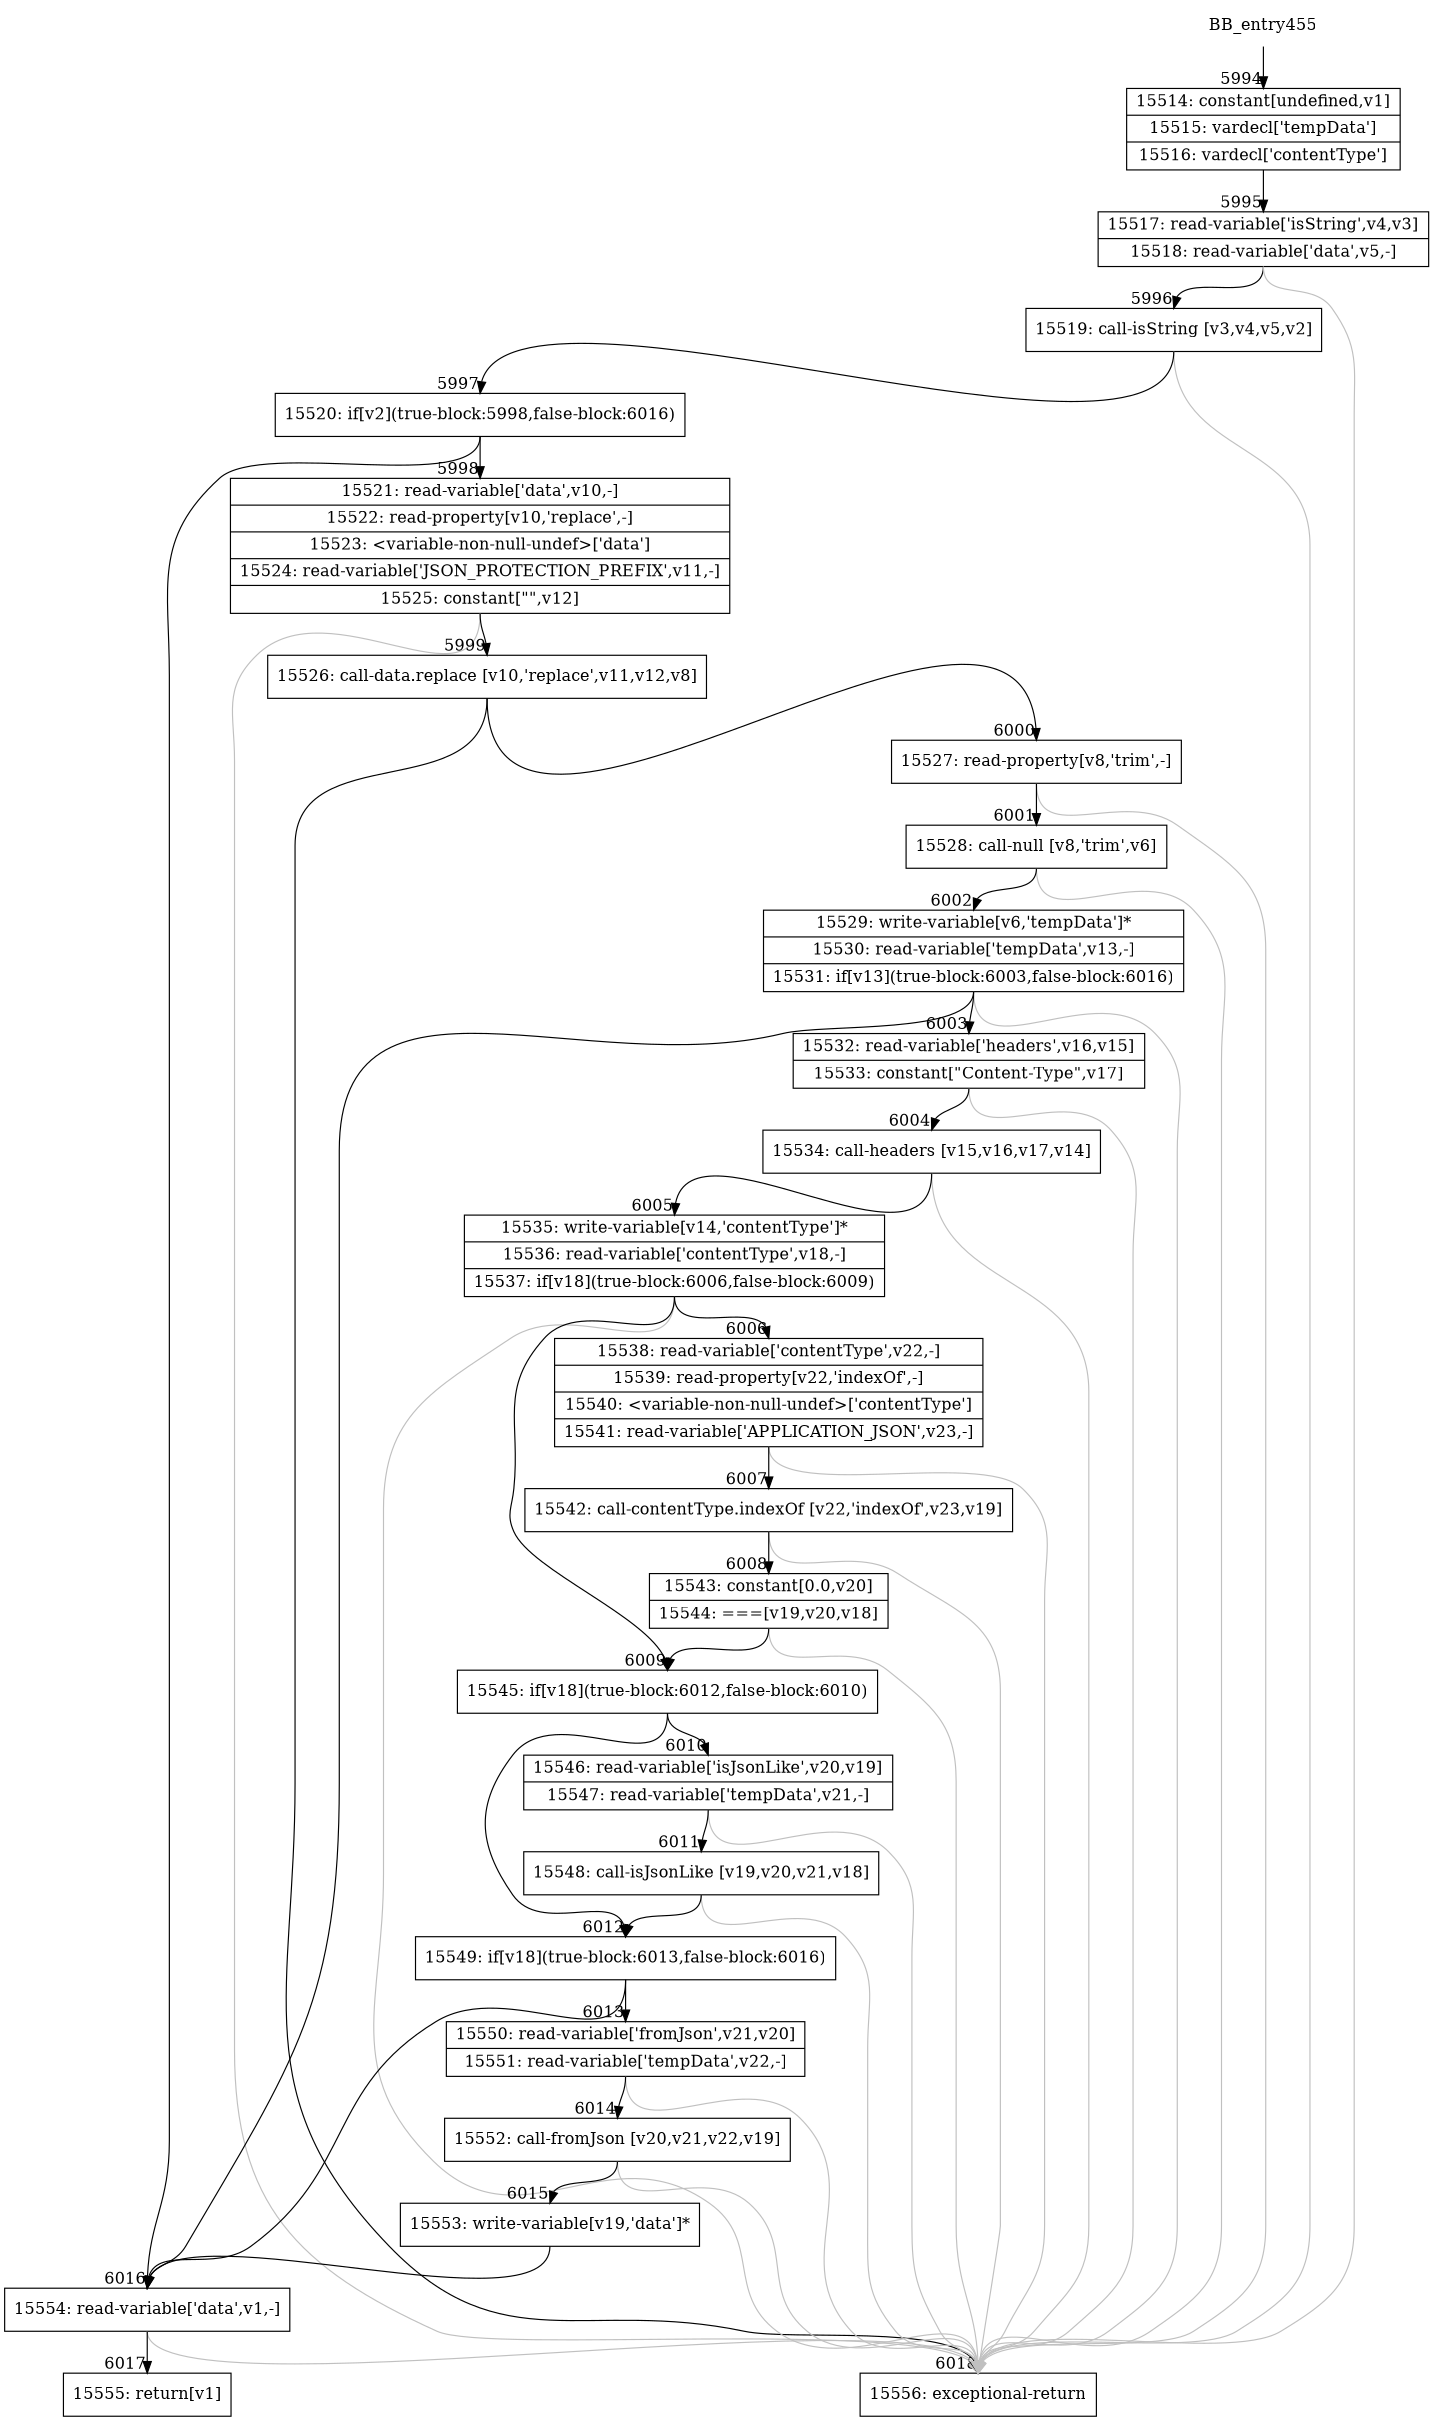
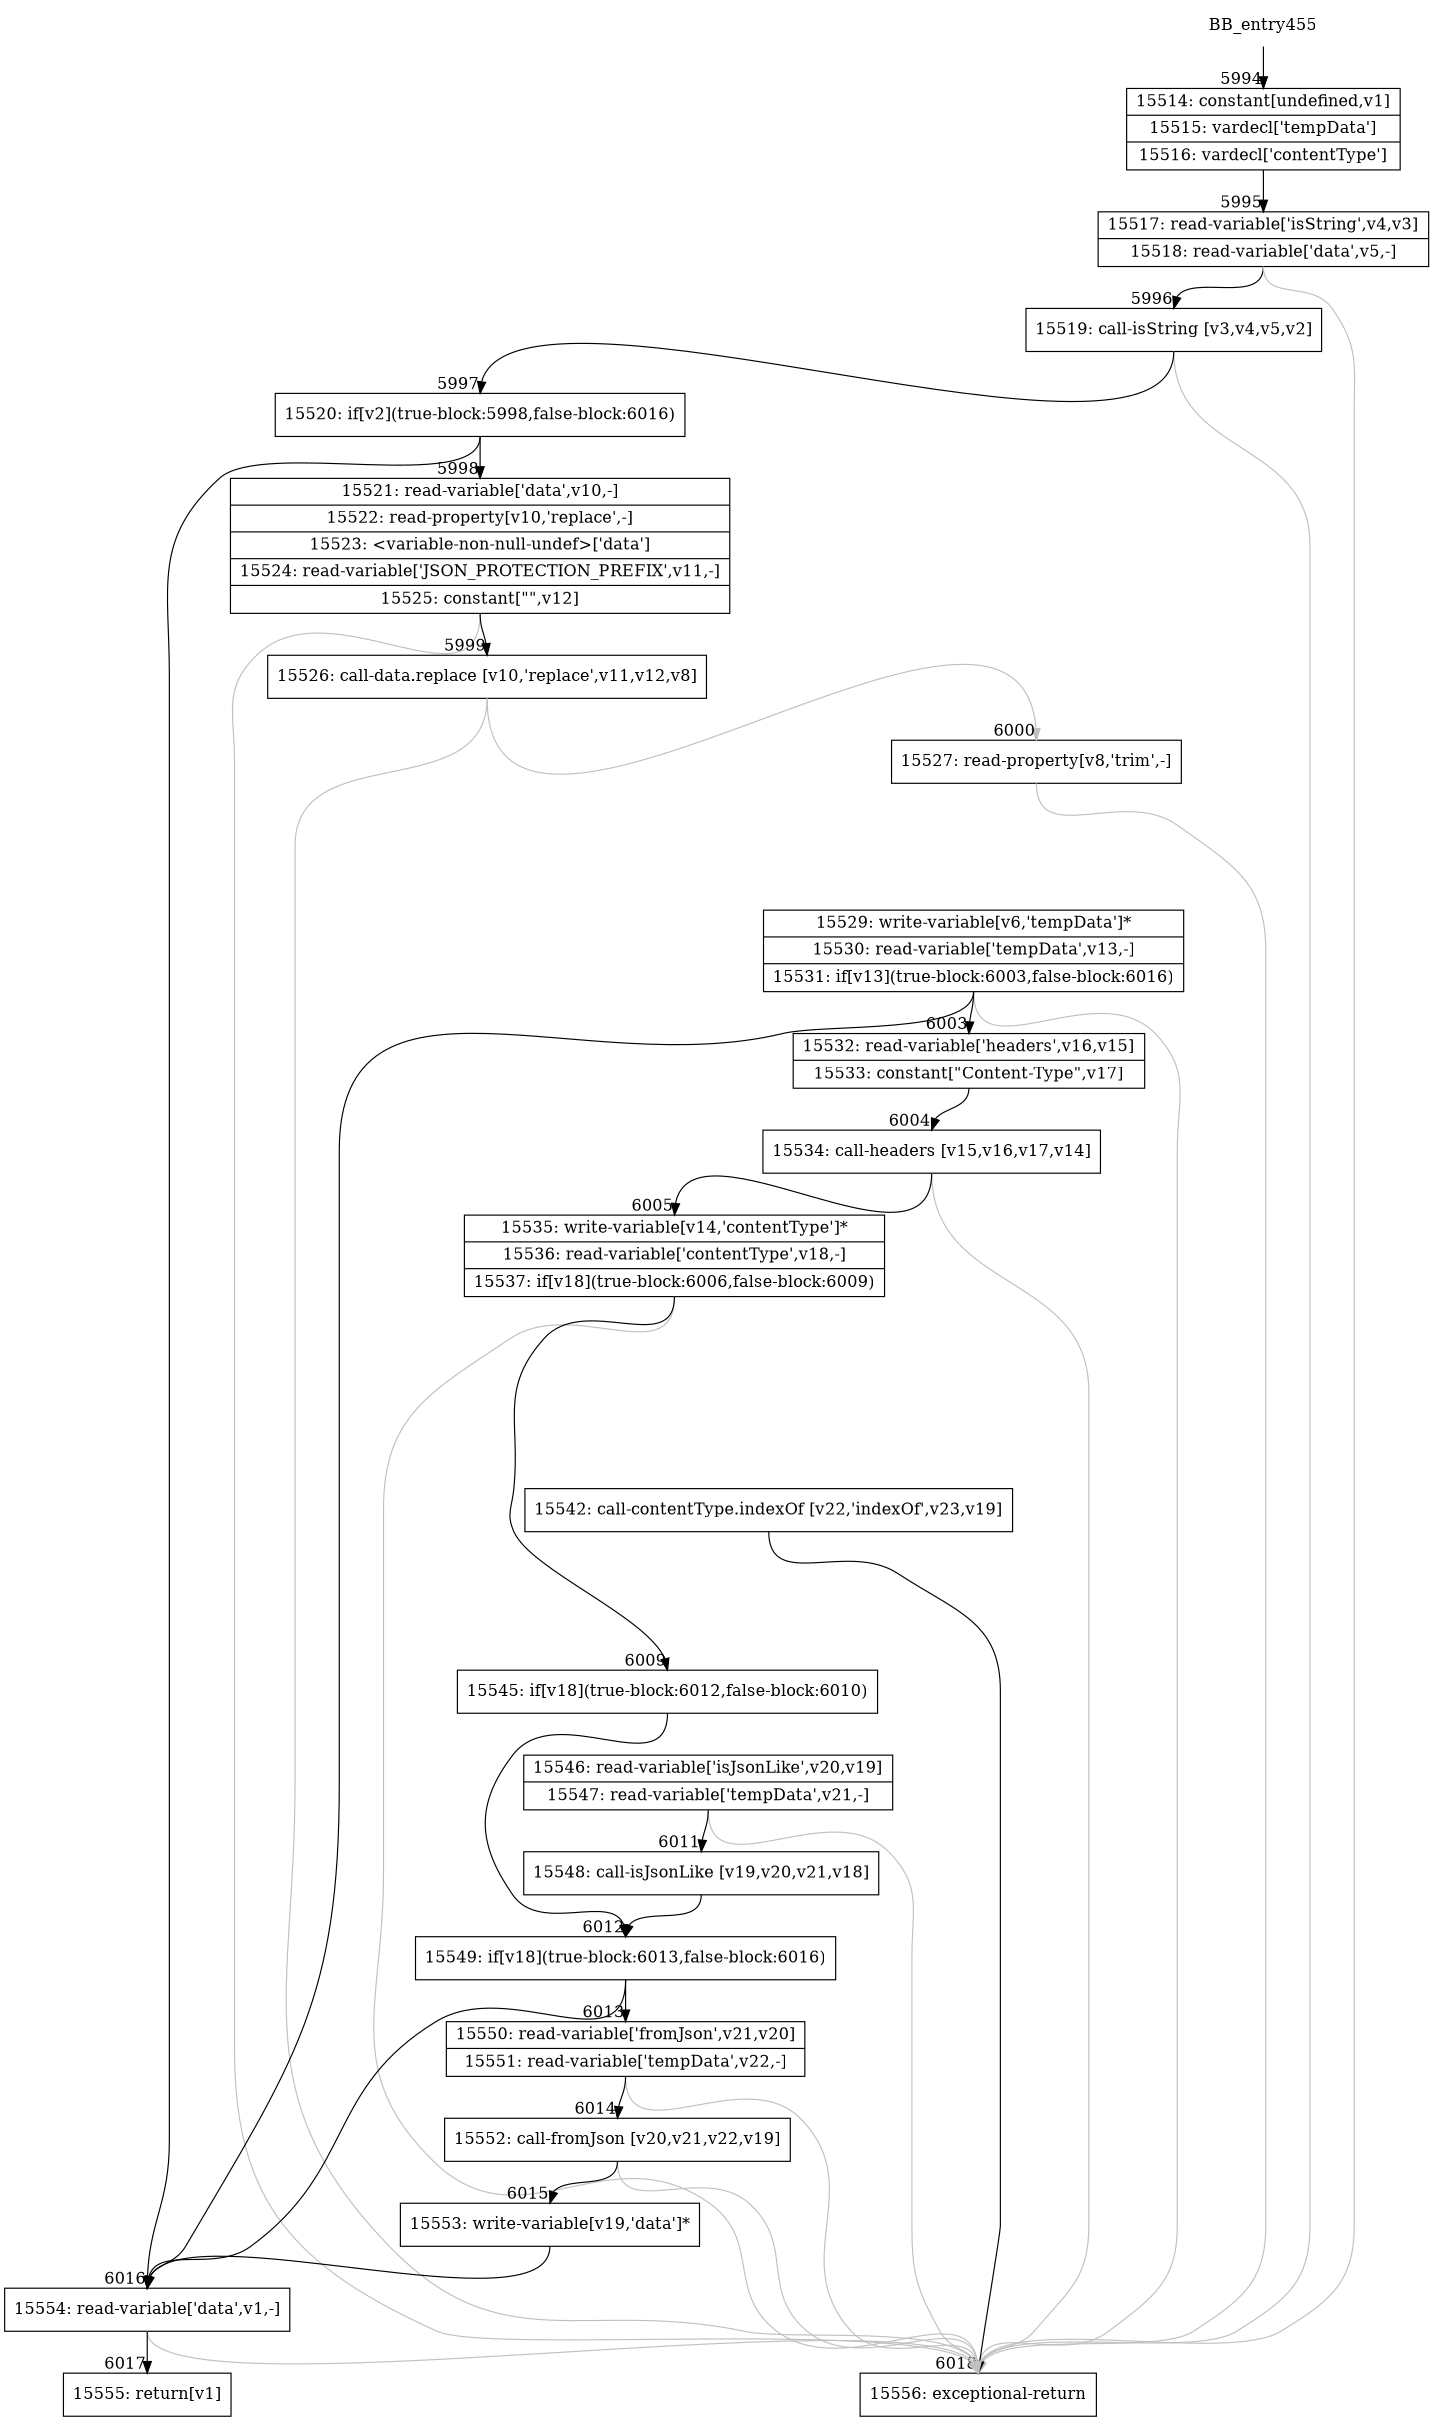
edge "15526: call-data.replace [v10,'replace',v11,v12,v8]" -> "15527: read-property[v8,'trim',-]": color black -> gray
node "15528: call-null [v8,'trim',v6]": removed
node "15538: read-variable['contentType',v22,-]": removed
node "15543: constant[0.0,v20]": removed
edge "15532: read-variable['headers',v16,v15]" -> "15556: exceptional-return": removed
edge "15545: if[v18](true-block:6012,false-block:6010)" -> "15546: read-variable['isJsonLike',v20,v19]": removed
edge "15526: call-data.replace [v10,'replace',v11,v12,v8]" -> "15556: exceptional-return": color black -> gray
edge "15542: call-contentType.indexOf [v22,'indexOf',v23,v19]" -> "15556: exceptional-return": color gray -> black
edge "15548: call-isJsonLike [v19,v20,v21,v18]" -> "15556: exceptional-return": removed
